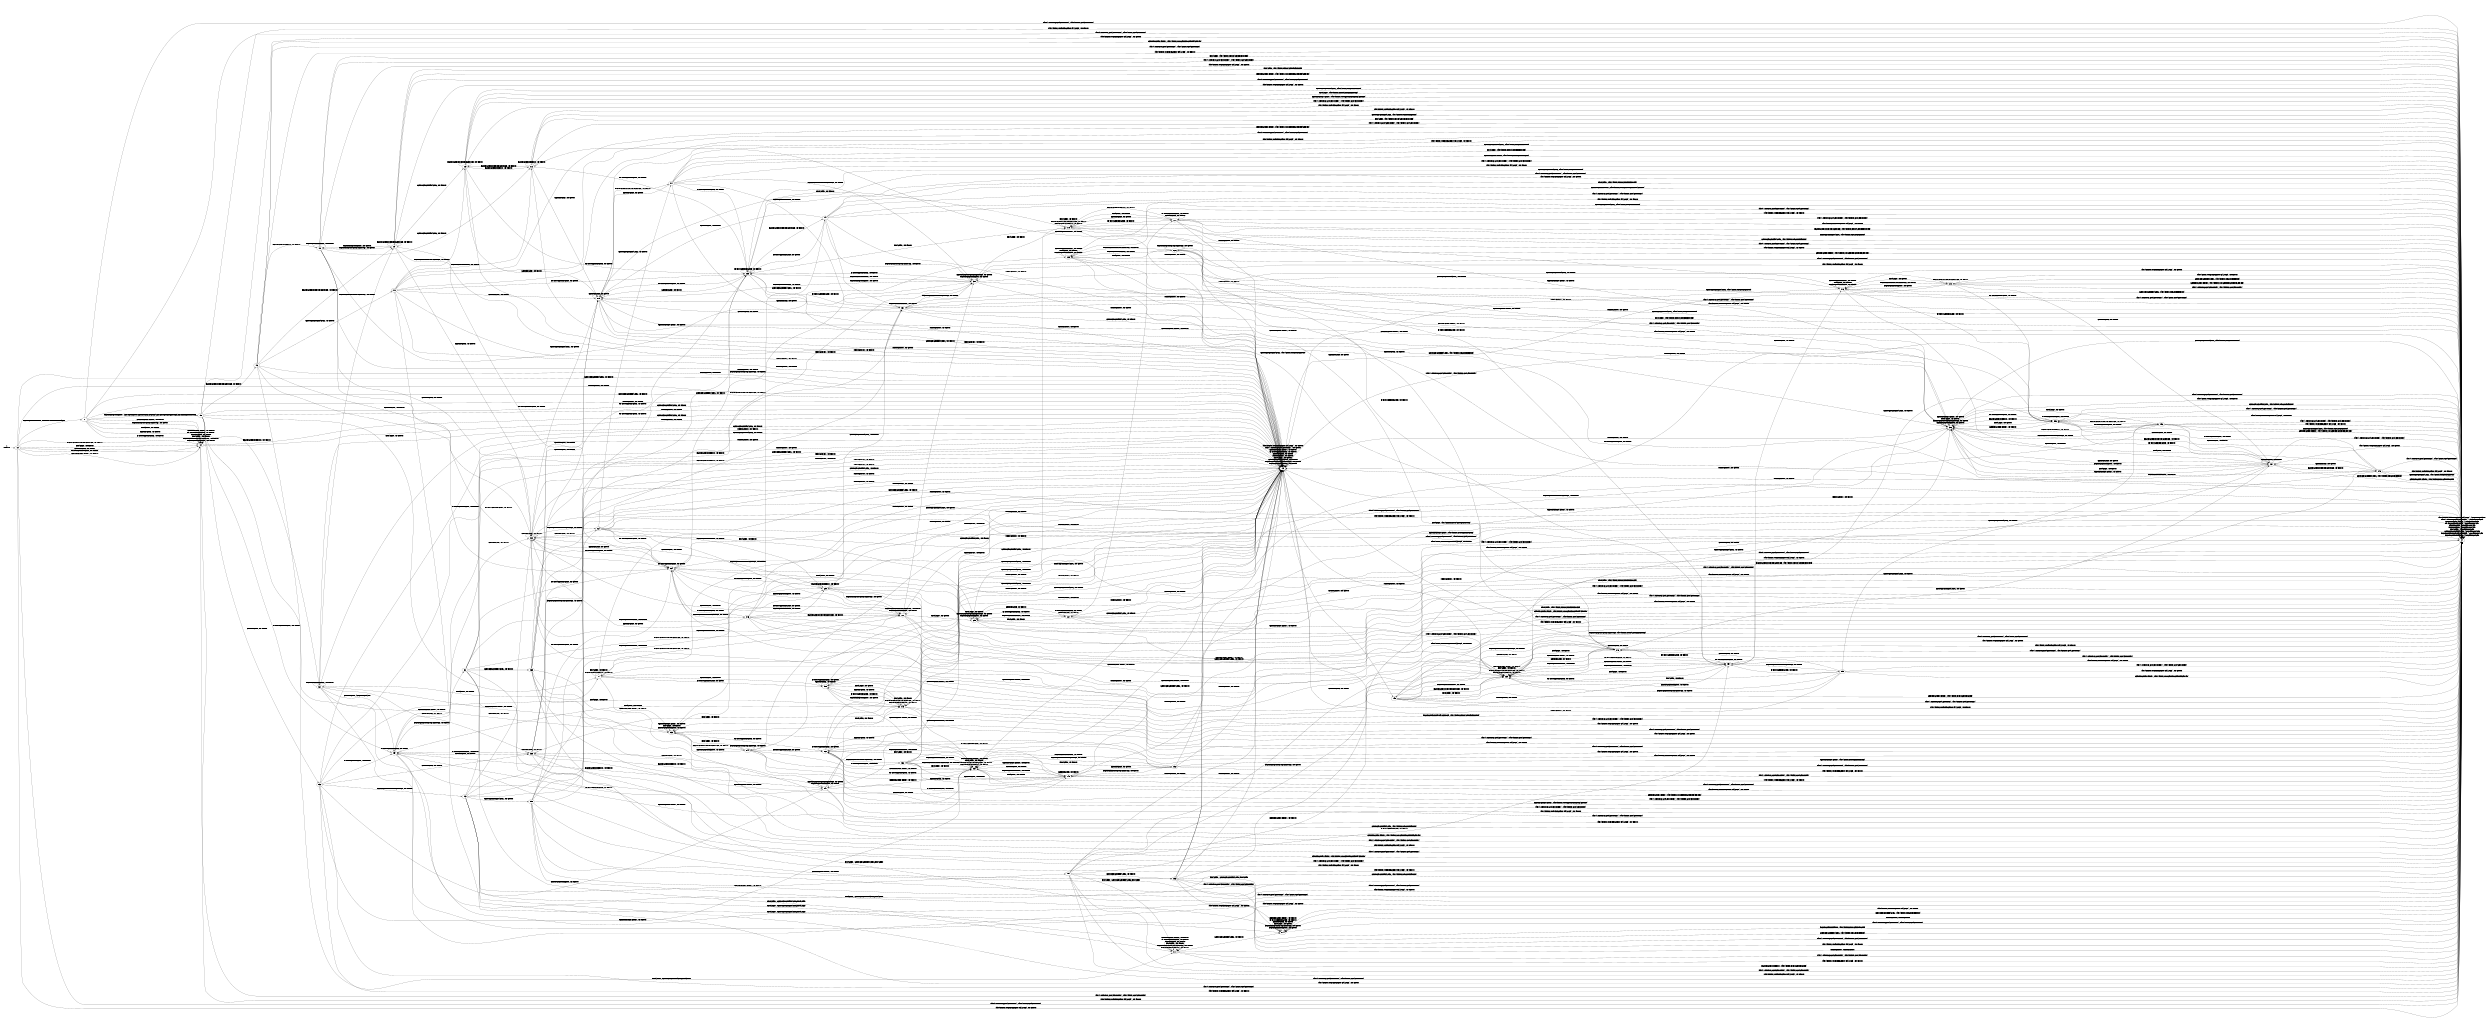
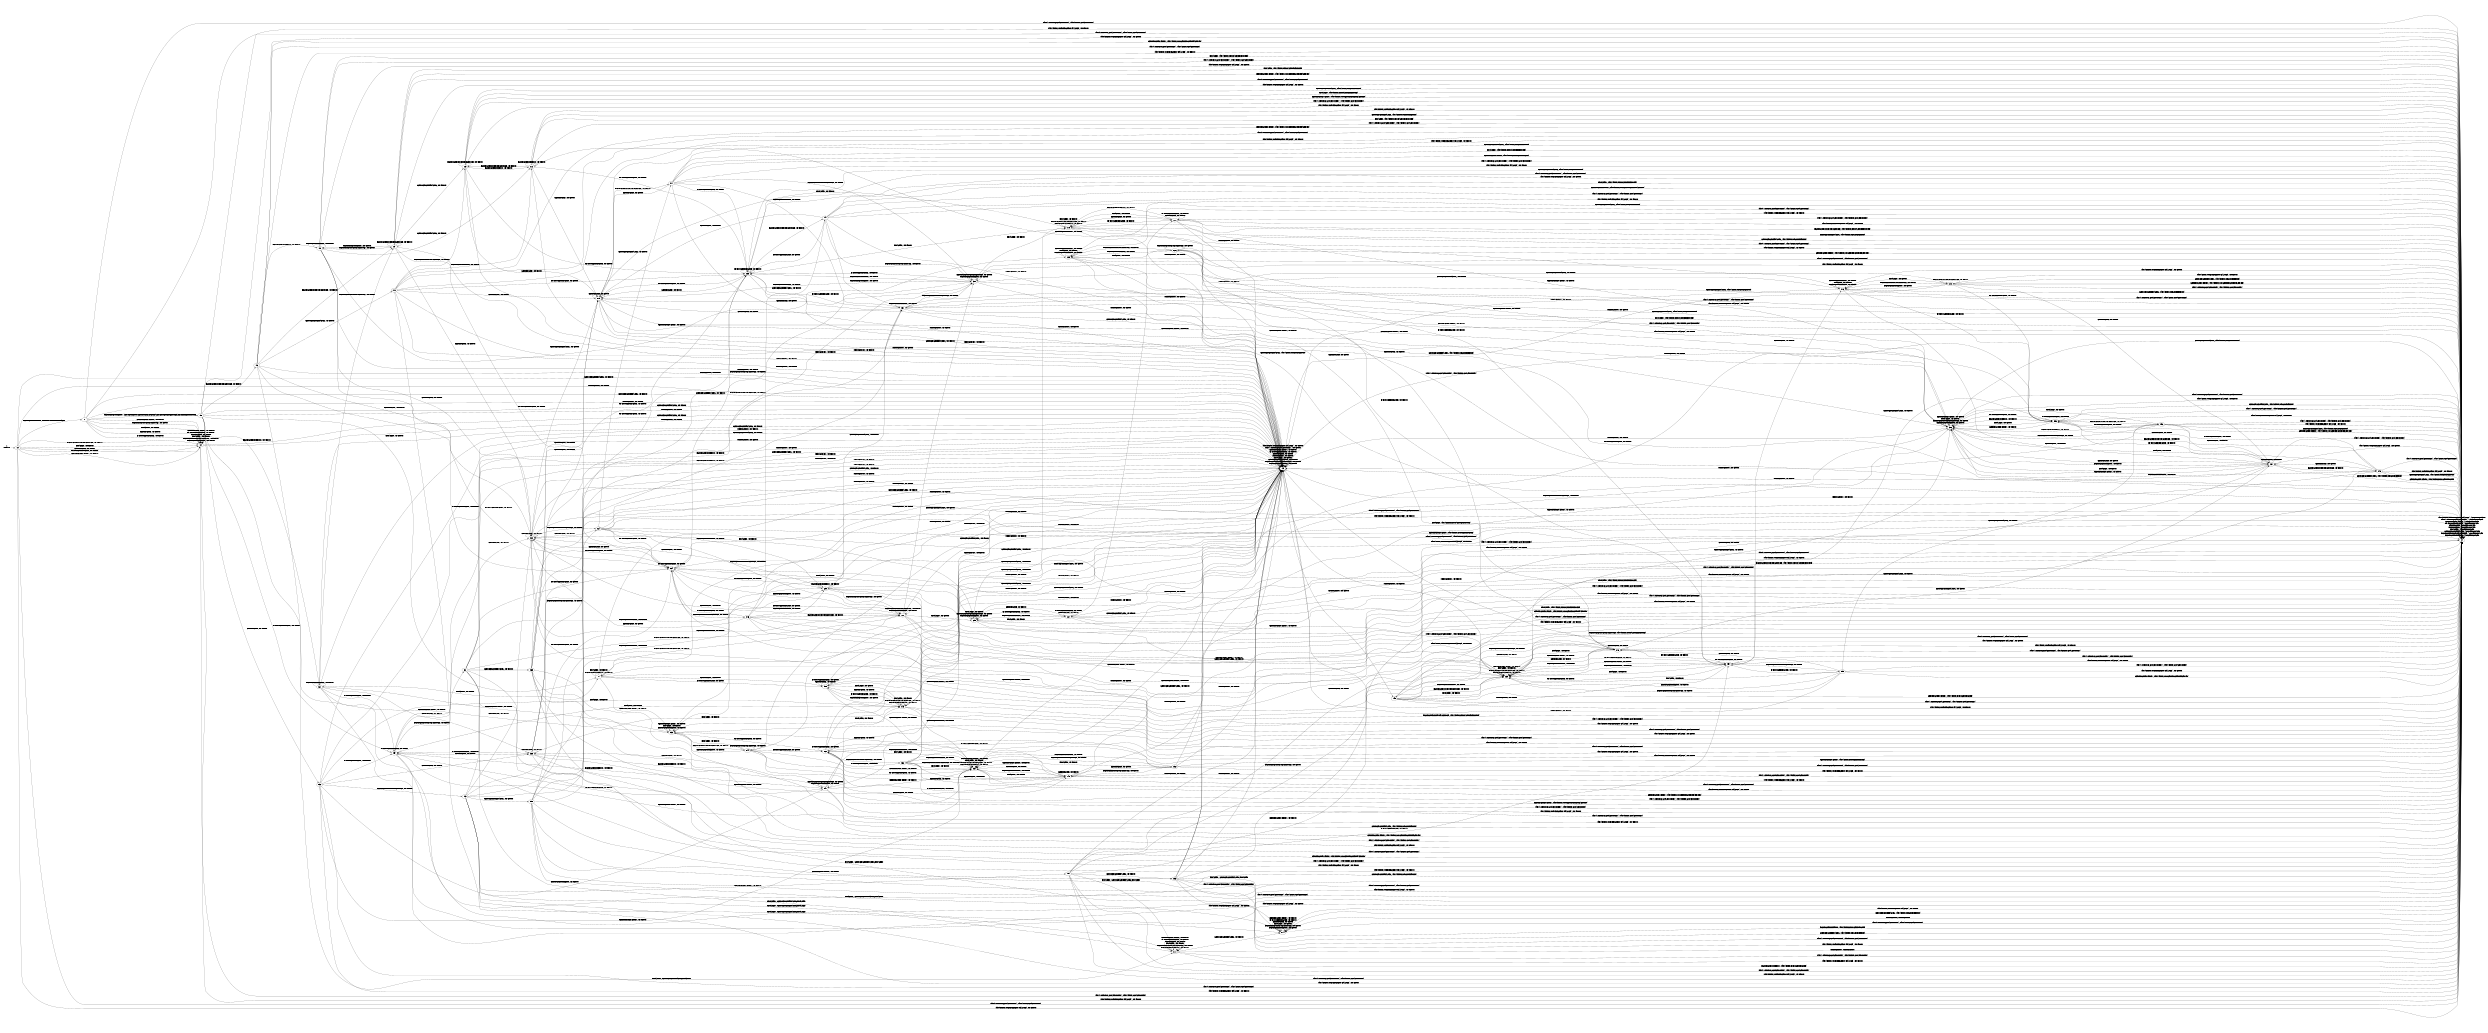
edge "s21" -> "s57": label "CERTIFICATE / SOCKET_CLOSED" -> "EMPTY_CERTIFICATE / TIMEOUT"
